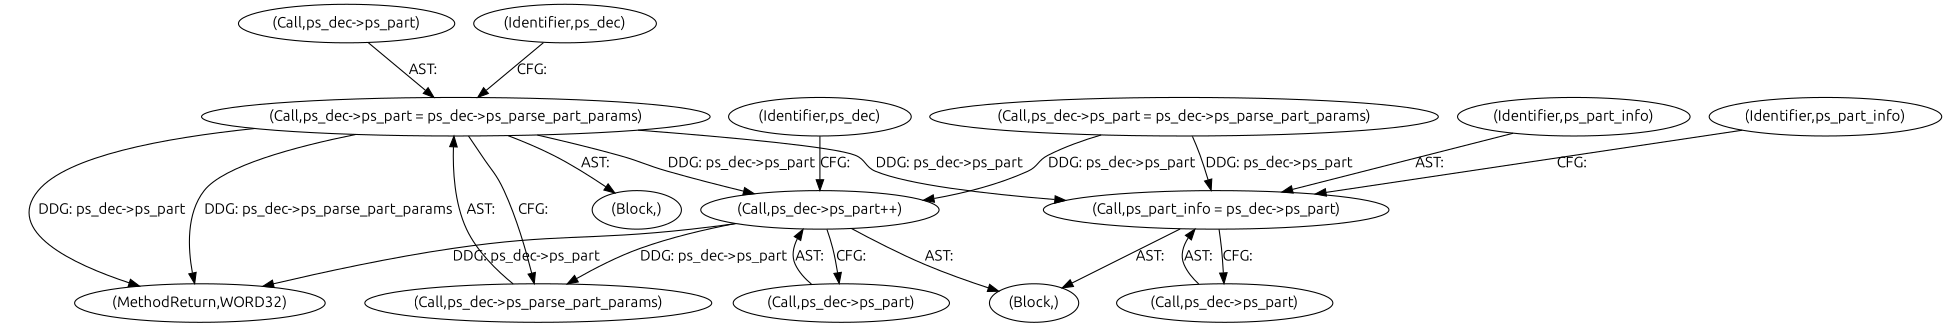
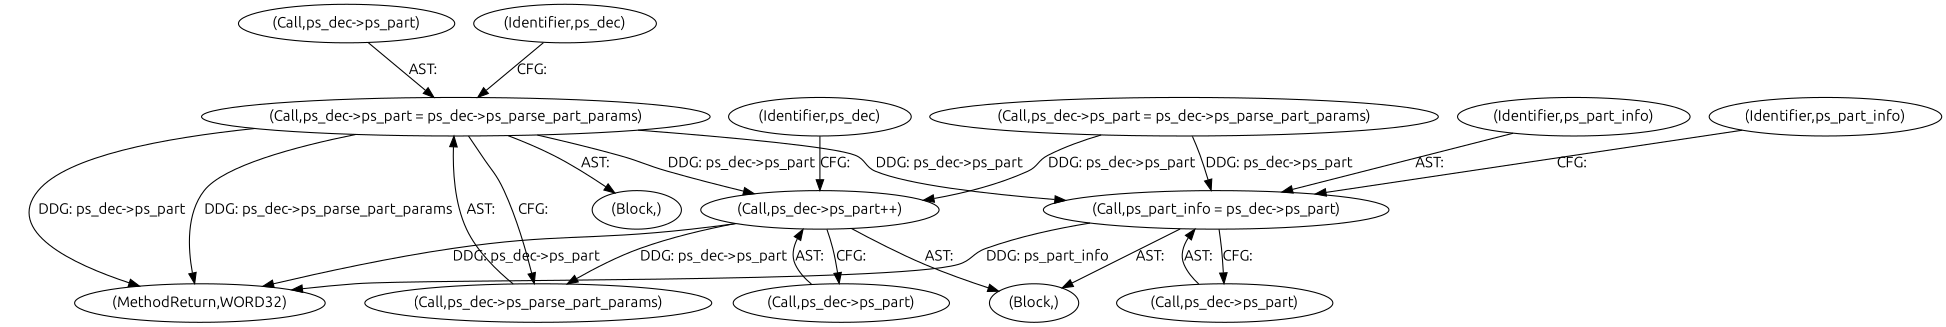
edge "(Call,ps_part_info = ps_dec->ps_part)" -> "(MethodReturn,WORD32)": added, label "DDG: ps_part_info"
